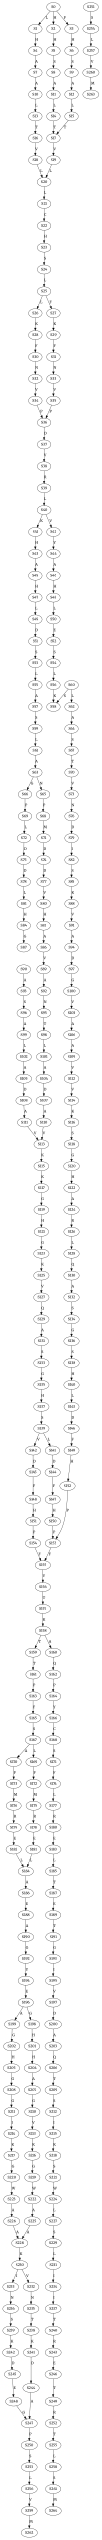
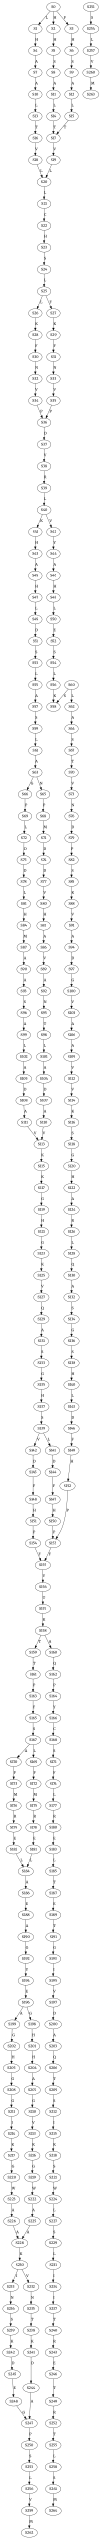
edge "S79" -> "S82": label "I" -> "P"
edge "S84" -> "S87": label "G" -> "M"
edge "S87" -> "S90": added, label "A"
